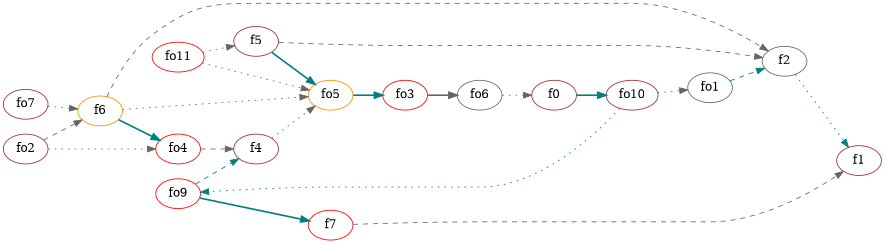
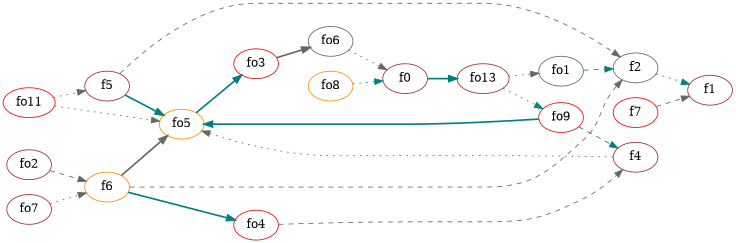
node "fo8": added
node "fo10": label "fo10" -> "fo13"
edge "f6" -> "fo5": style dotted -> bold
edge "fo2" -> "fo4": removed
edge "fo9" -> "f7": now "fo9" -> "fo5"
